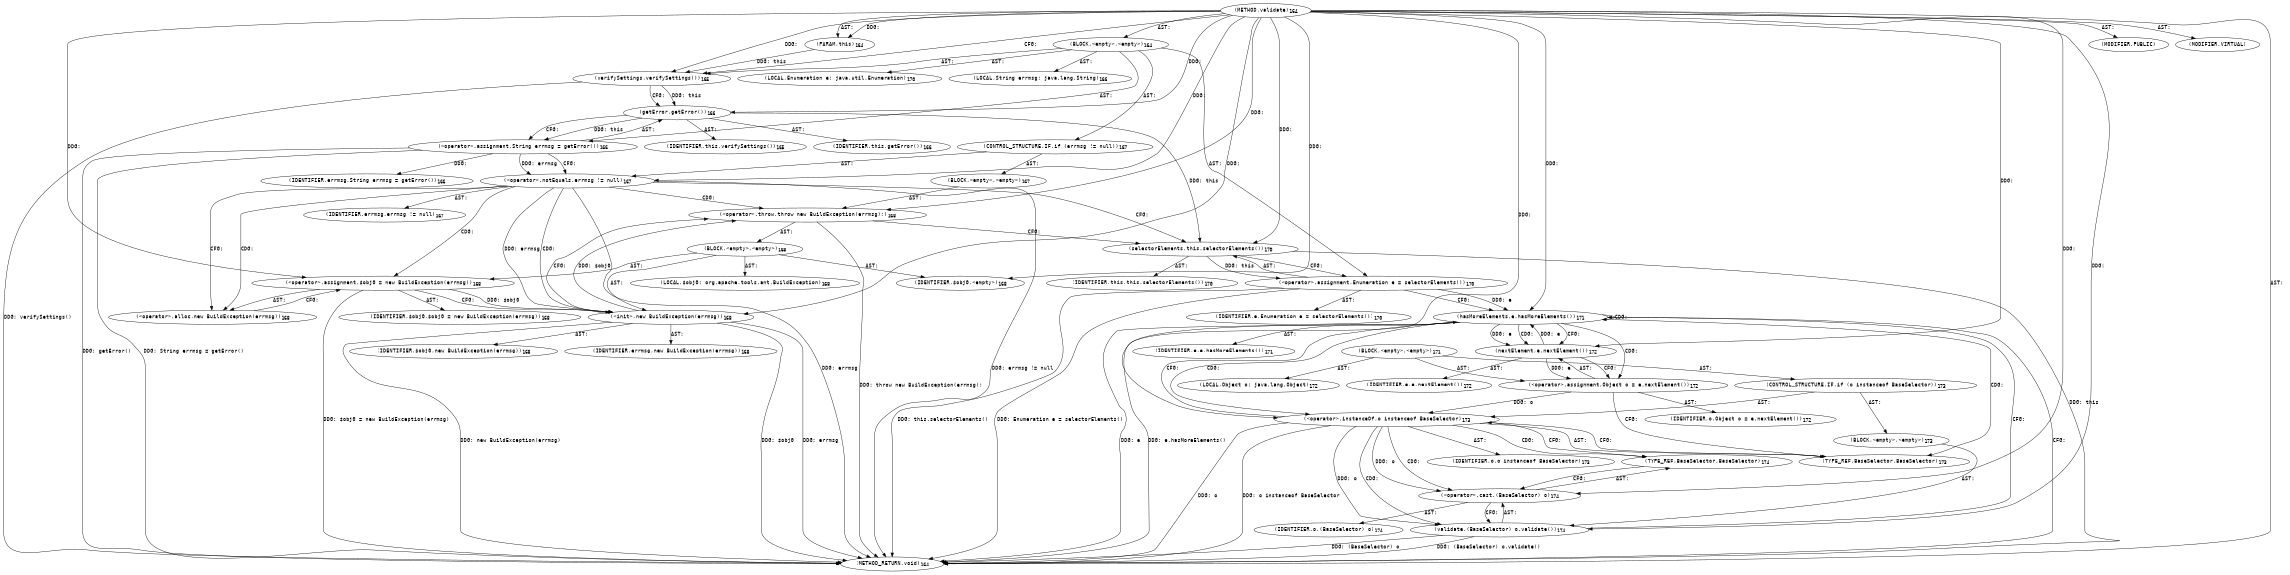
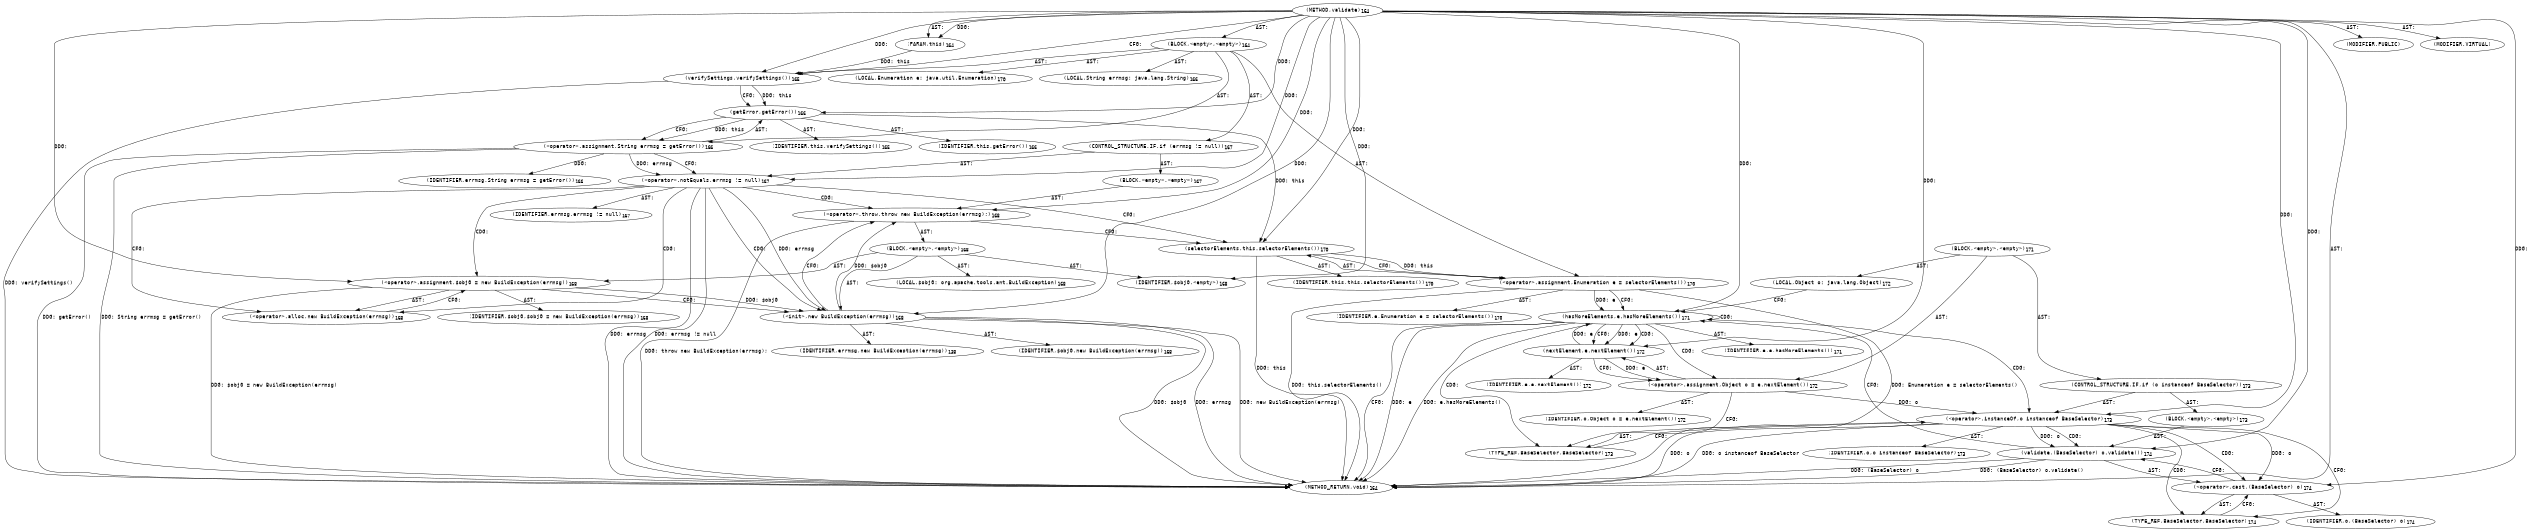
node "(IDENTIFIER,errmsg,new BuildException(errmsg))": text "168" -> "138"
edge "(<operator>.instanceOf,o instanceof BaseSelector)" -> "(hasMoreElements,e.hasMoreElements())": now "(LOCAL,Object o: java.lang.Object)" -> "(hasMoreElements,e.hasMoreElements())"
